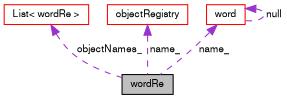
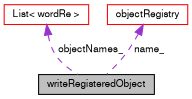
node "word": removed
node "wordRe": label "wordRe" -> "writeRegisteredObject"
